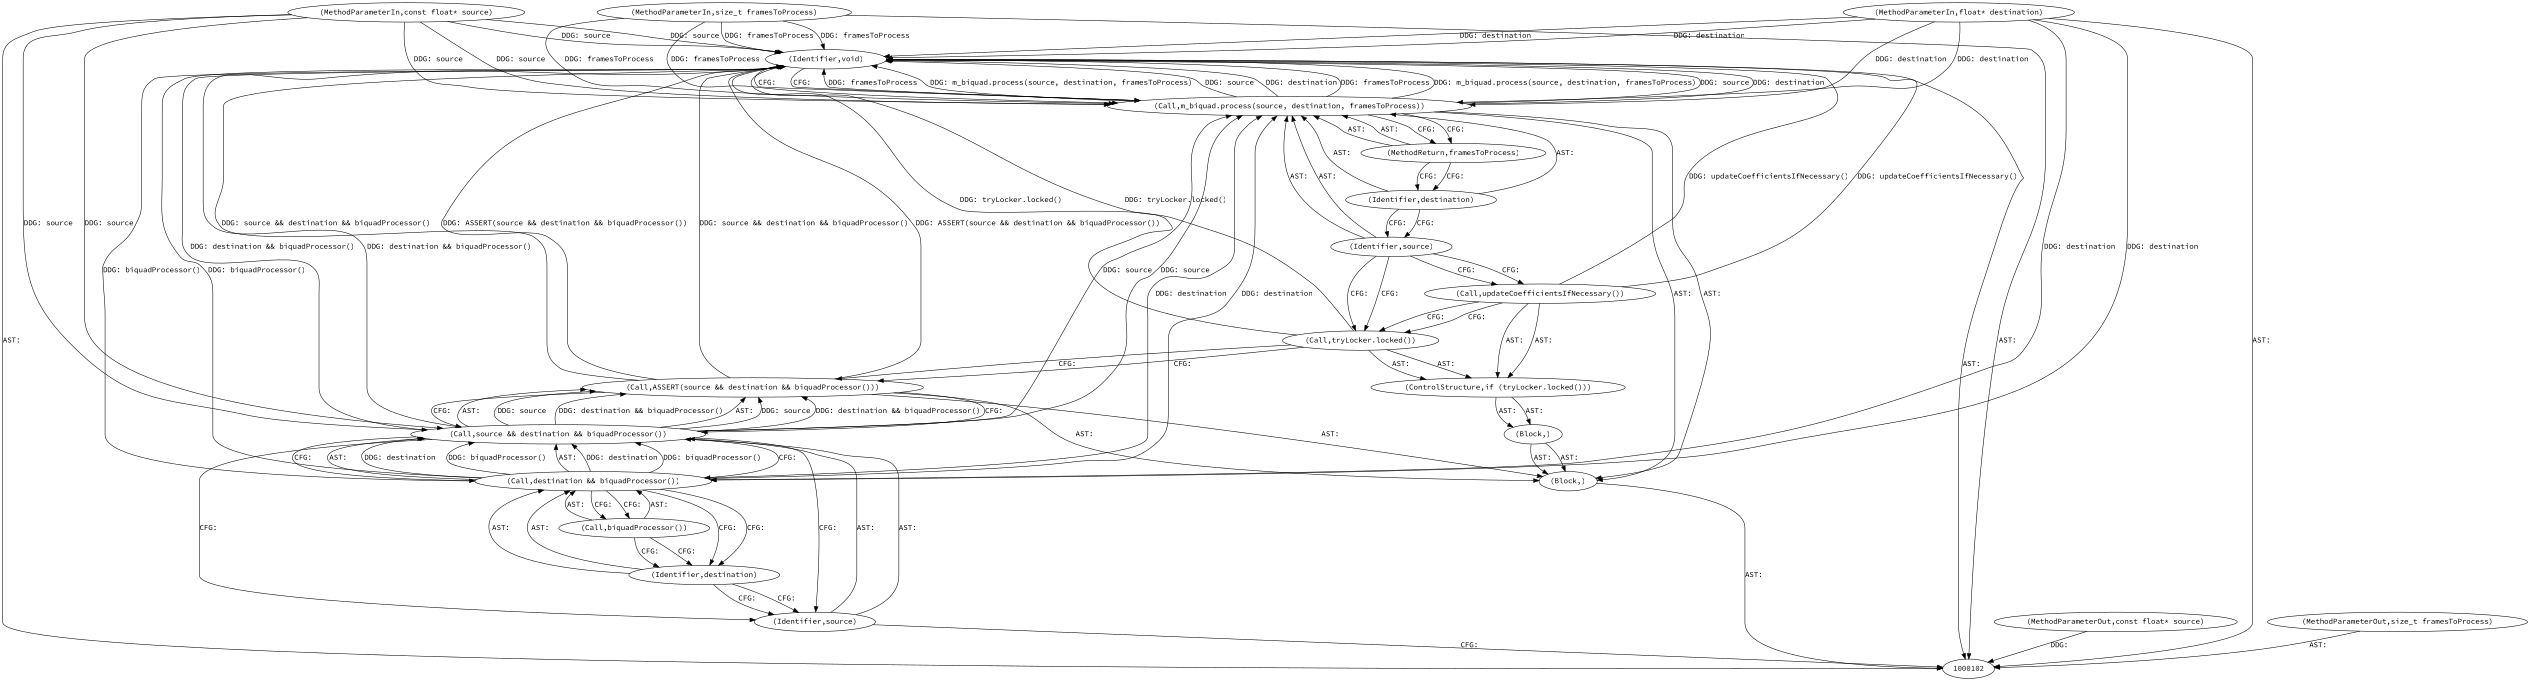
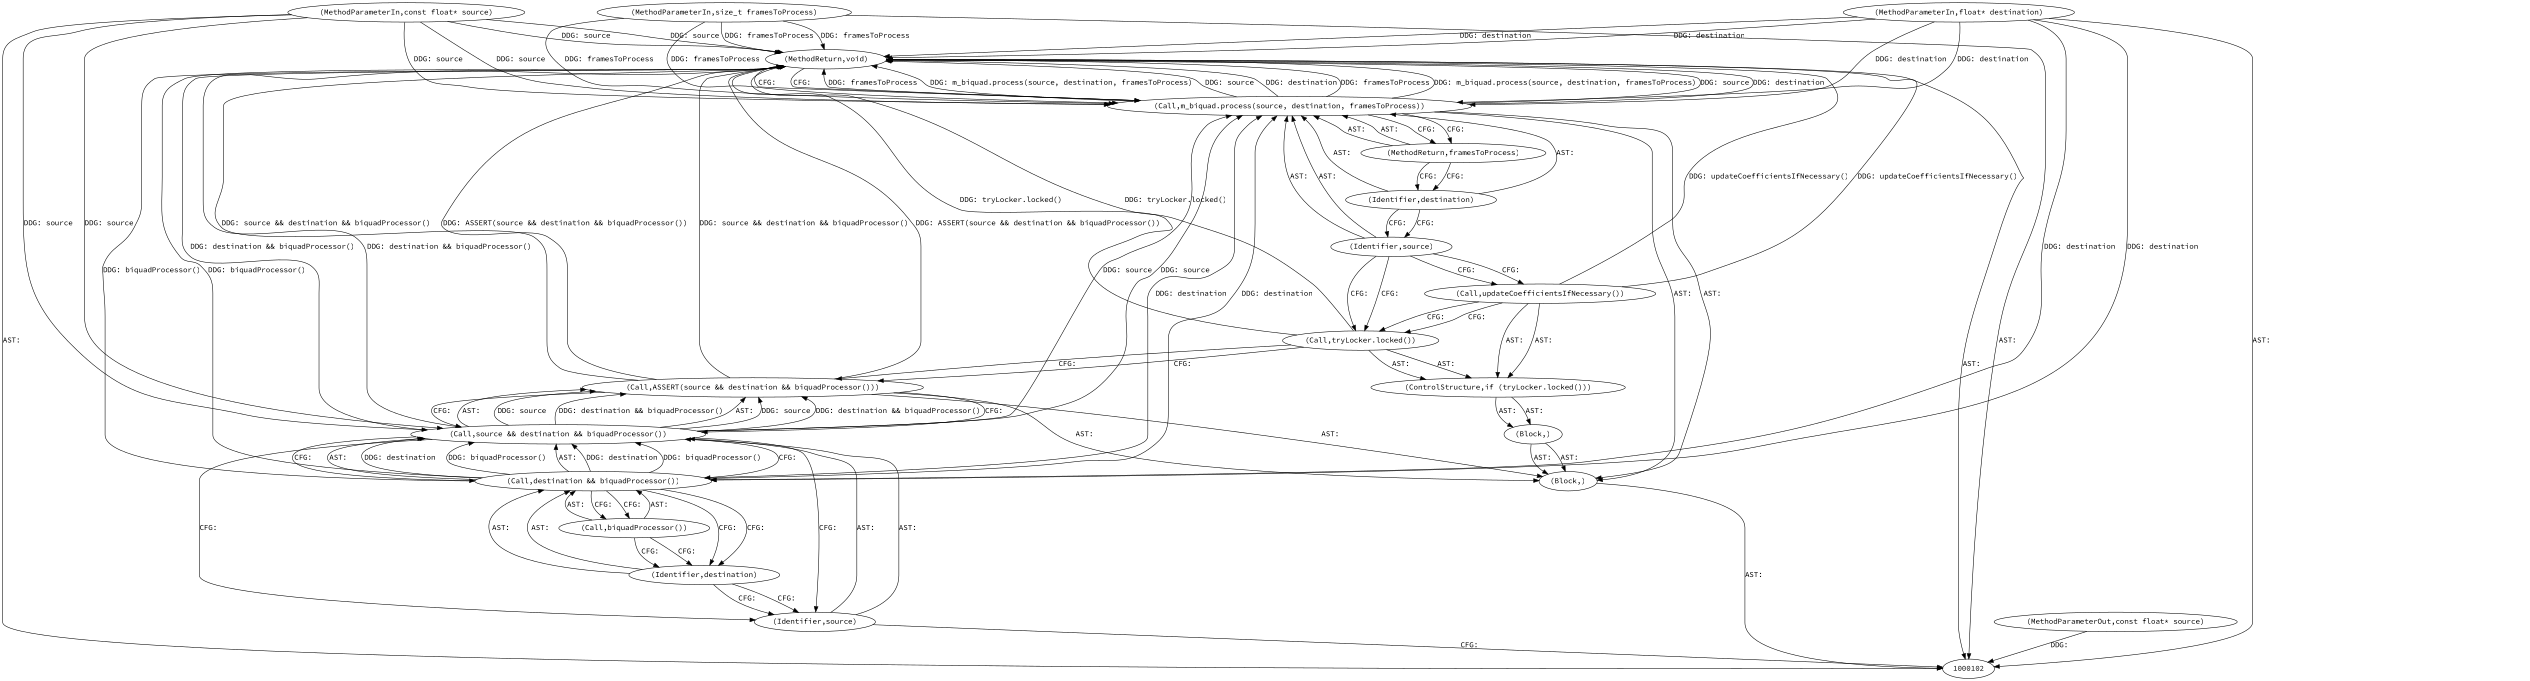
node "(Identifier,void)": label "(Identifier,void)" -> "(MethodReturn,void)"
node "(MethodParameterOut,size_t framesToProcess)": removed
